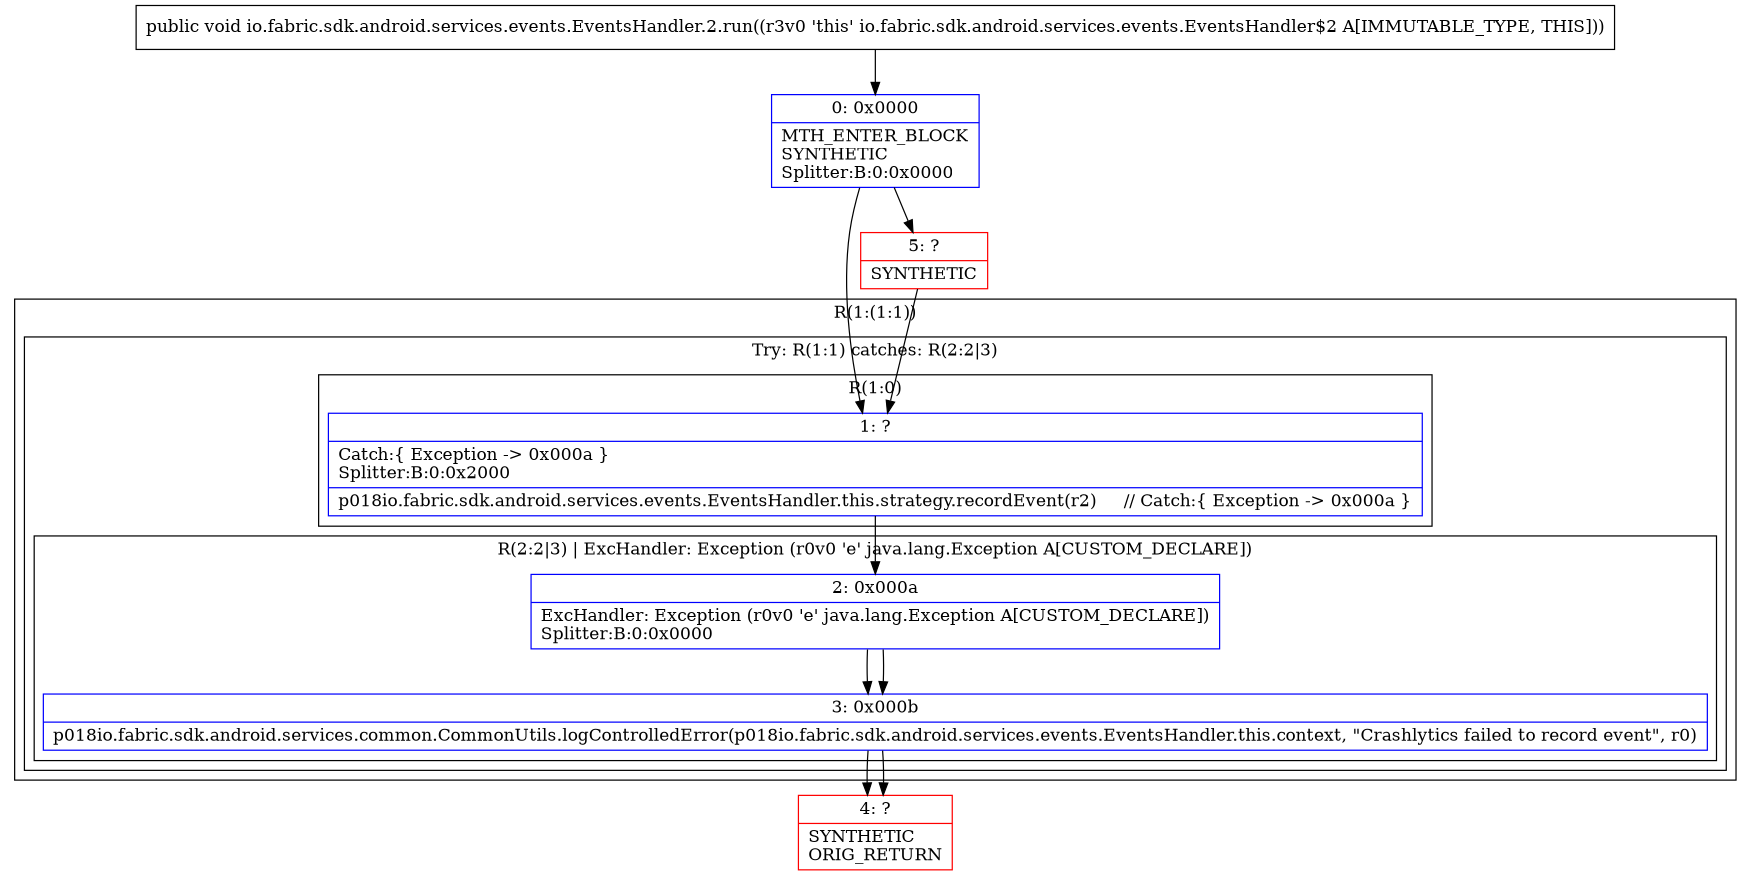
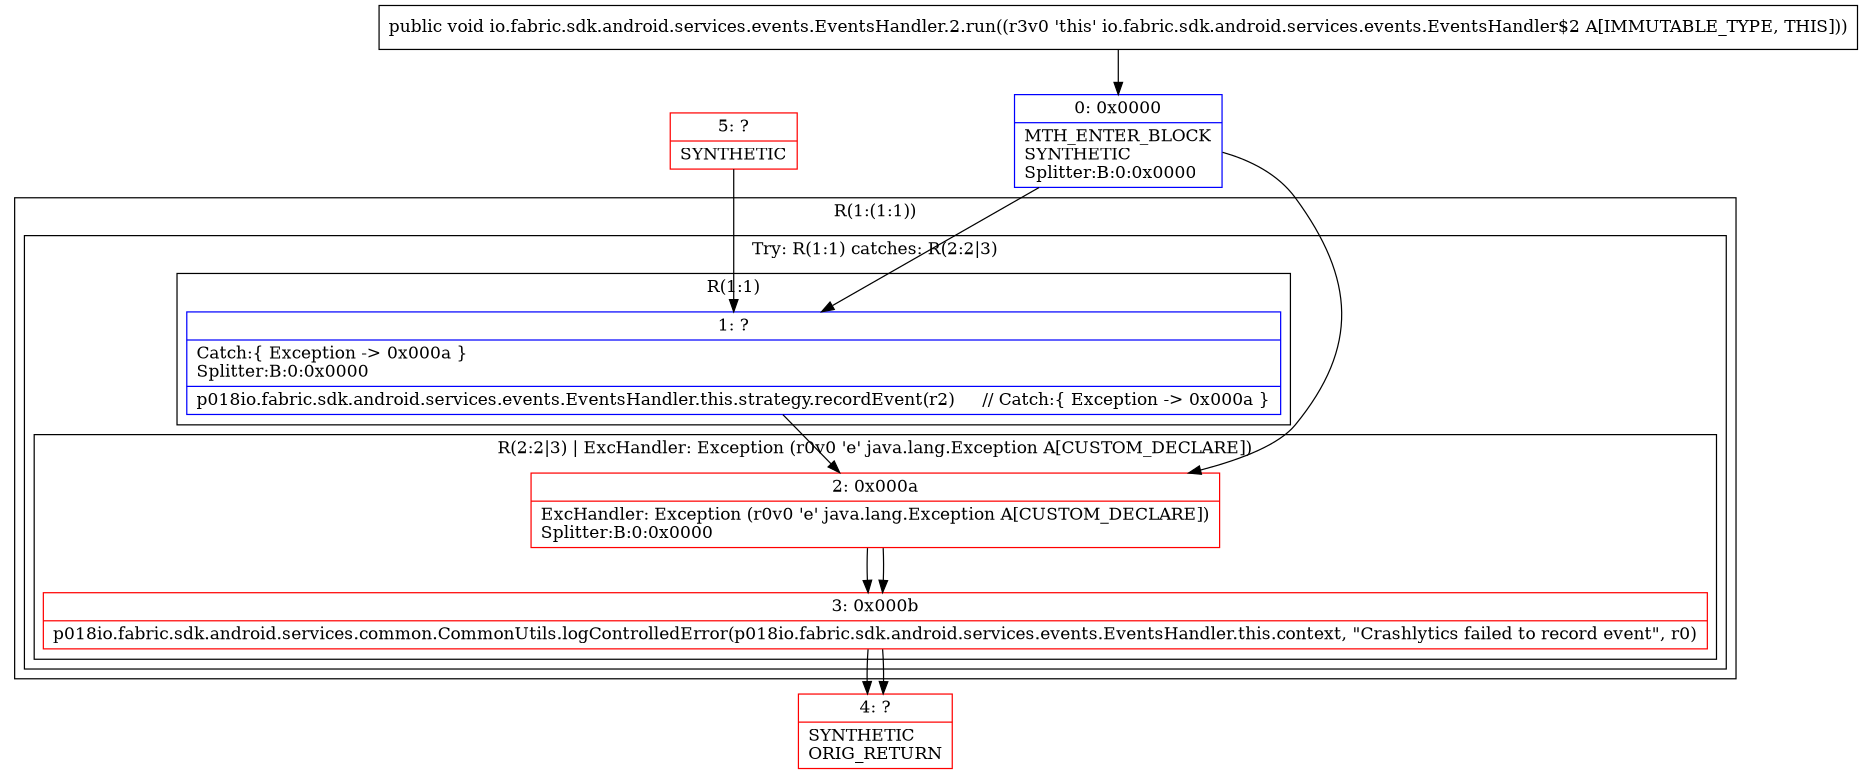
edge "0: 0x0000" -> "5: ?": now "0: 0x0000" -> "2: 0x000a"
cluster "R(1:0)": label "R(1:0)" -> "R(1:1)"
node "1: ?": text "Splitter:B:0:0x2000" -> "Splitter:B:0:0x0000"
node "2: 0x000a": color blue -> red
node "3: 0x000b": color blue -> red
